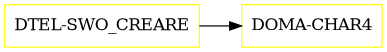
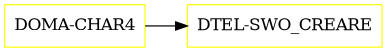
edge "DTEL-SWO_CREARE" -> "DOMA-CHAR4": reversed
